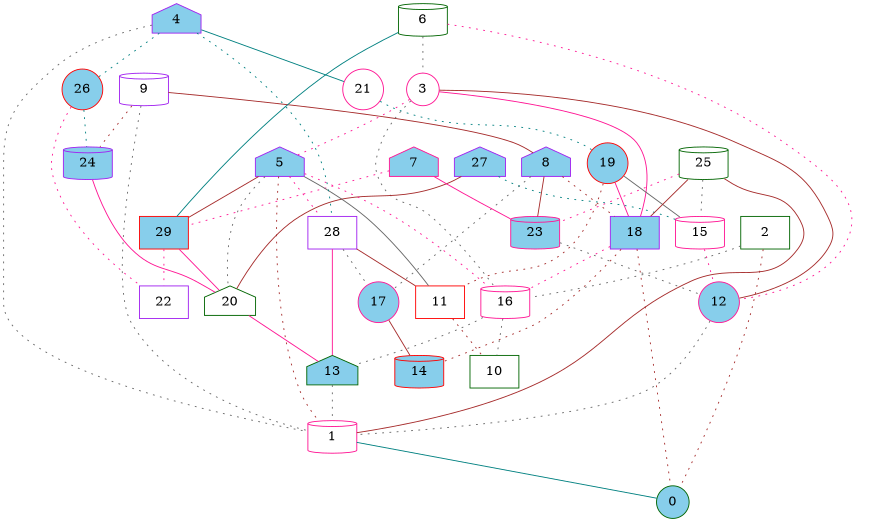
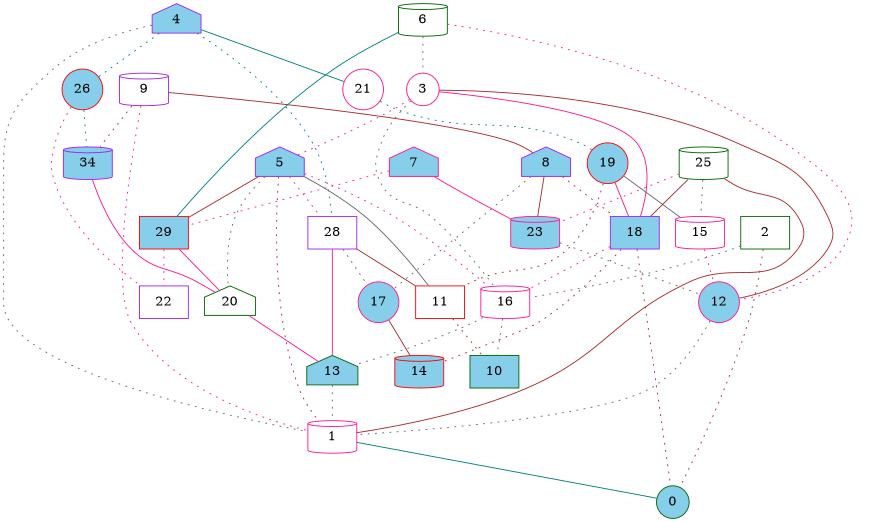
node "24": label "24" -> "34"
node "27": removed
edge "9" -- "1": color gray40 -> deeppink
node "10": fillcolor white -> skyblue
